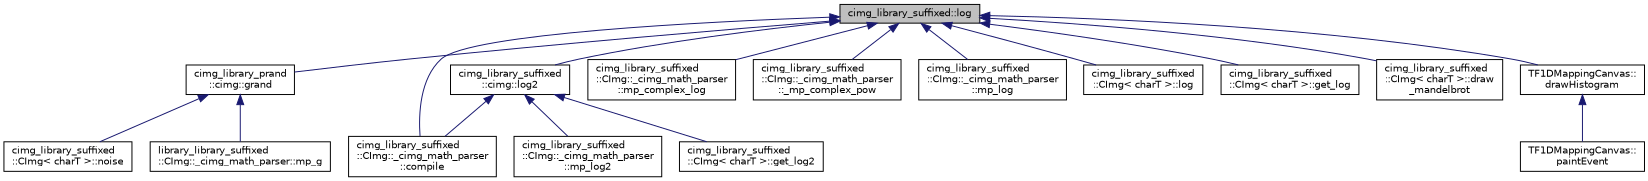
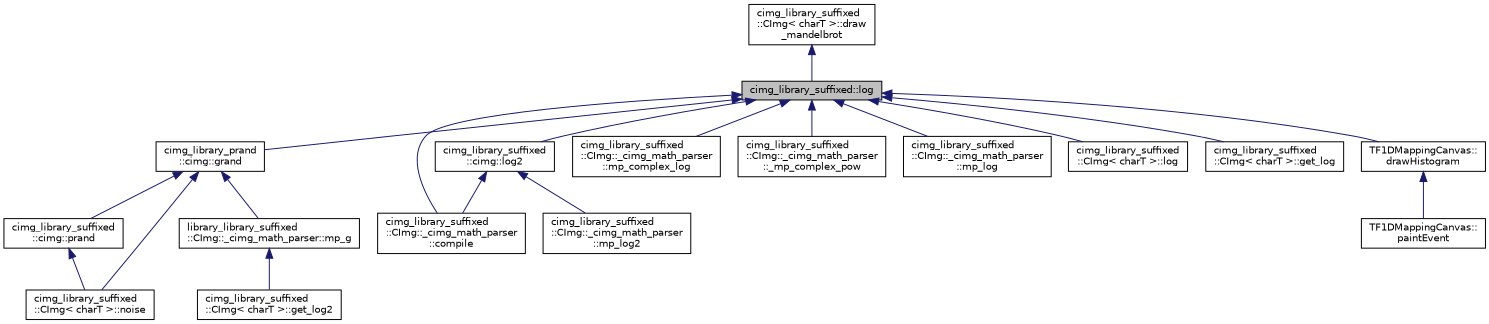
edge "cimg_library_suffixed ::CImg< charT >::draw _mandelbrot" -> "cimg_library_suffixed::log": reversed
edge "cimg_library_suffixed ::CImg< charT >::get_log2" -> "cimg_library_suffixed ::cimg::log2": now "cimg_library_suffixed ::CImg< charT >::get_log2" -> "library_library_suffixed ::CImg::_cimg_math_parser::mp_g"
node "cimg_library_suffixed ::cimg::prand": added
